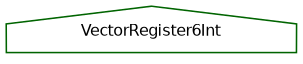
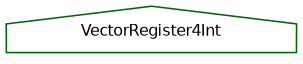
node "VectorRegister6Int": label "VectorRegister6Int" -> "VectorRegister4Int"
